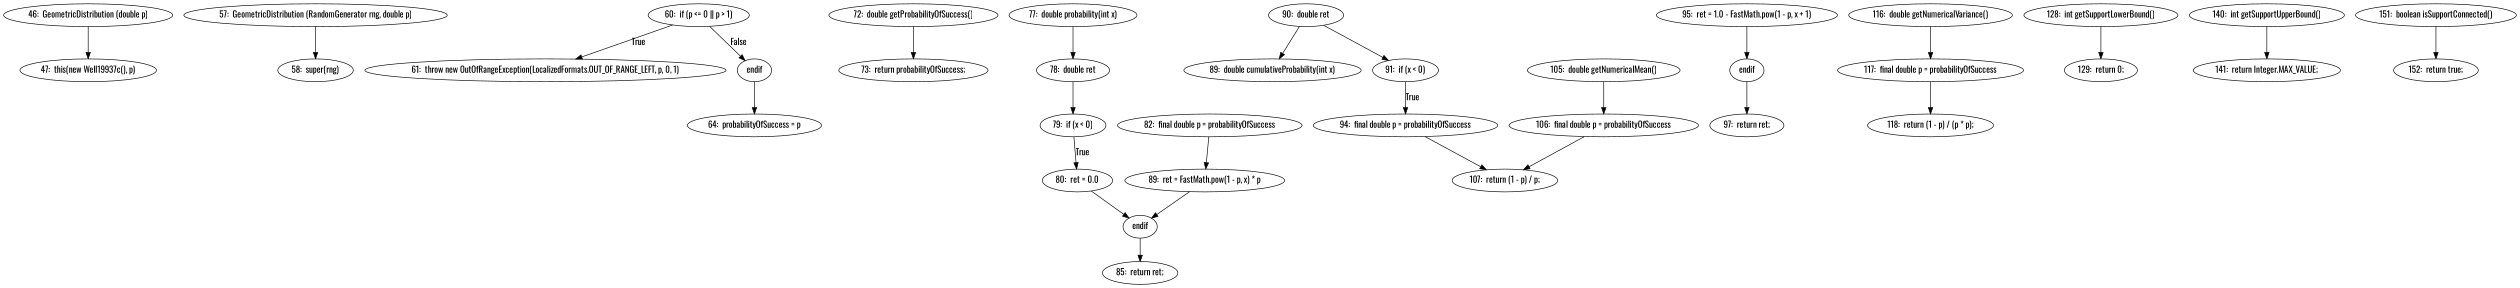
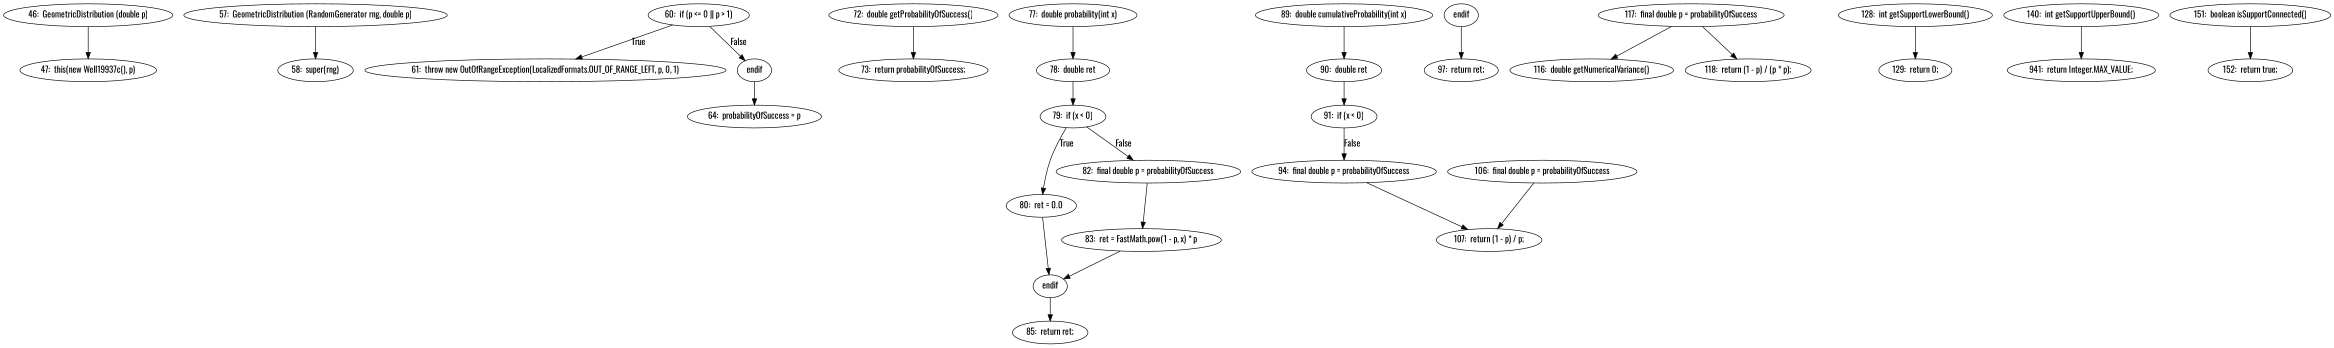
node "95:  ret = 1.0 - FastMath.pow(1 - p, x + 1)": removed
edge "90:  double ret" -> "89:  double cumulativeProbability(int x)": reversed
edge "116:  double getNumericalVariance()" -> "117:  final double p = probabilityOfSuccess": reversed
node "105:  double getNumericalMean()": removed
node "141:  return Integer.MAX_VALUE;": label "141:  return Integer.MAX_VALUE;" -> "941:  return Integer.MAX_VALUE;"
edge "91:  if (x < 0)" -> "94:  final double p = probabilityOfSuccess": label "True" -> "False"
edge "79:  if (x < 0)" -> "82:  final double p = probabilityOfSuccess": added, label "False"
node "89:  ret = FastMath.pow(1 - p, x) * p": label "89:  ret = FastMath.pow(1 - p, x) * p" -> "83:  ret = FastMath.pow(1 - p, x) * p"
